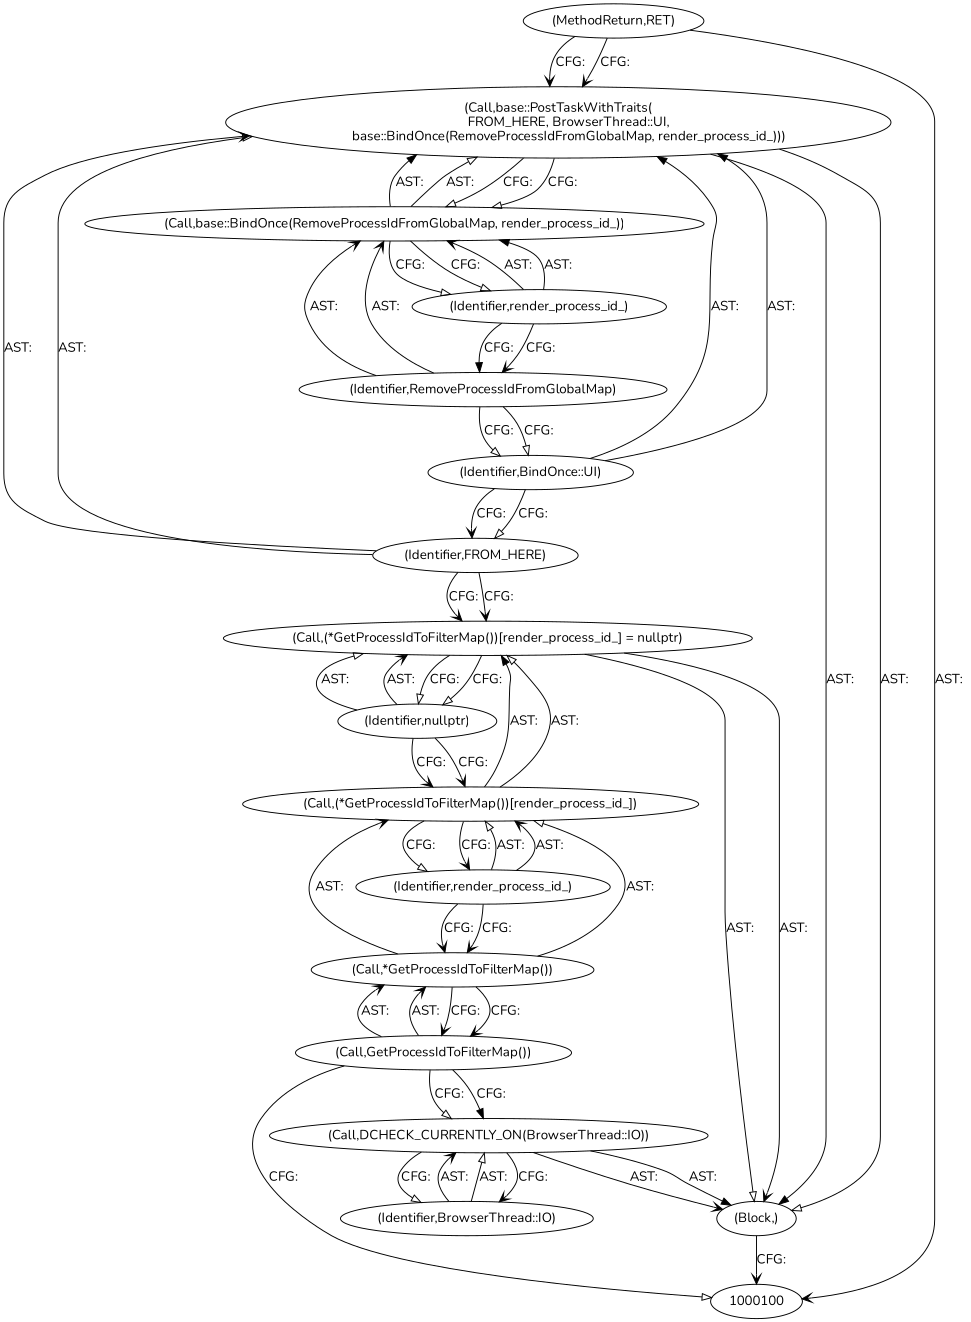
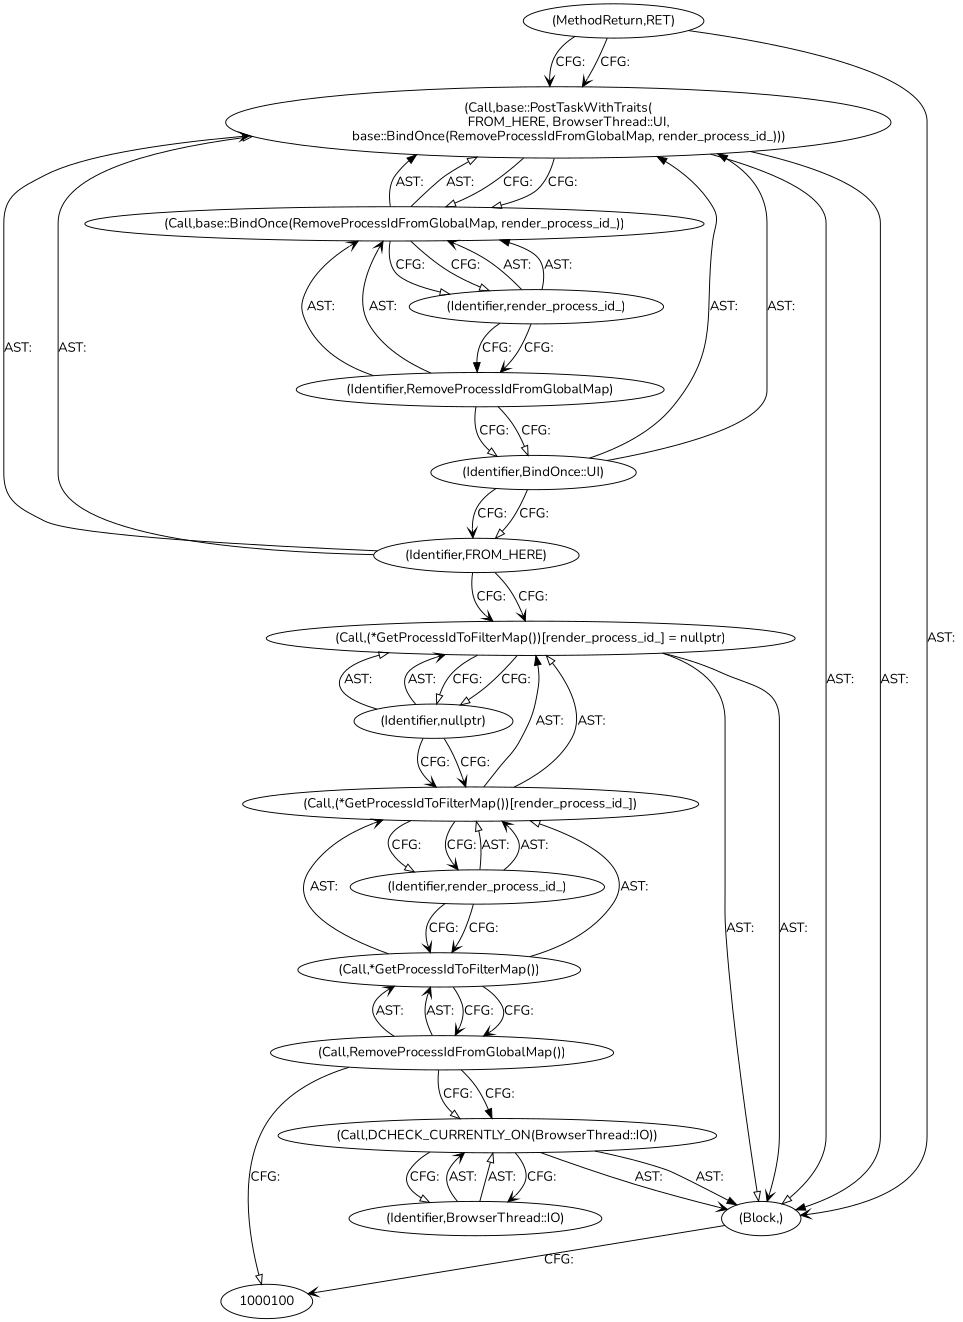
edge "(MethodReturn,RET)" -> "1000100": now "(MethodReturn,RET)" -> "(Block,)"
node "(Call,GetProcessIdToFilterMap())": label "(Call,GetProcessIdToFilterMap())" -> "(Call,RemoveProcessIdFromGlobalMap())"
